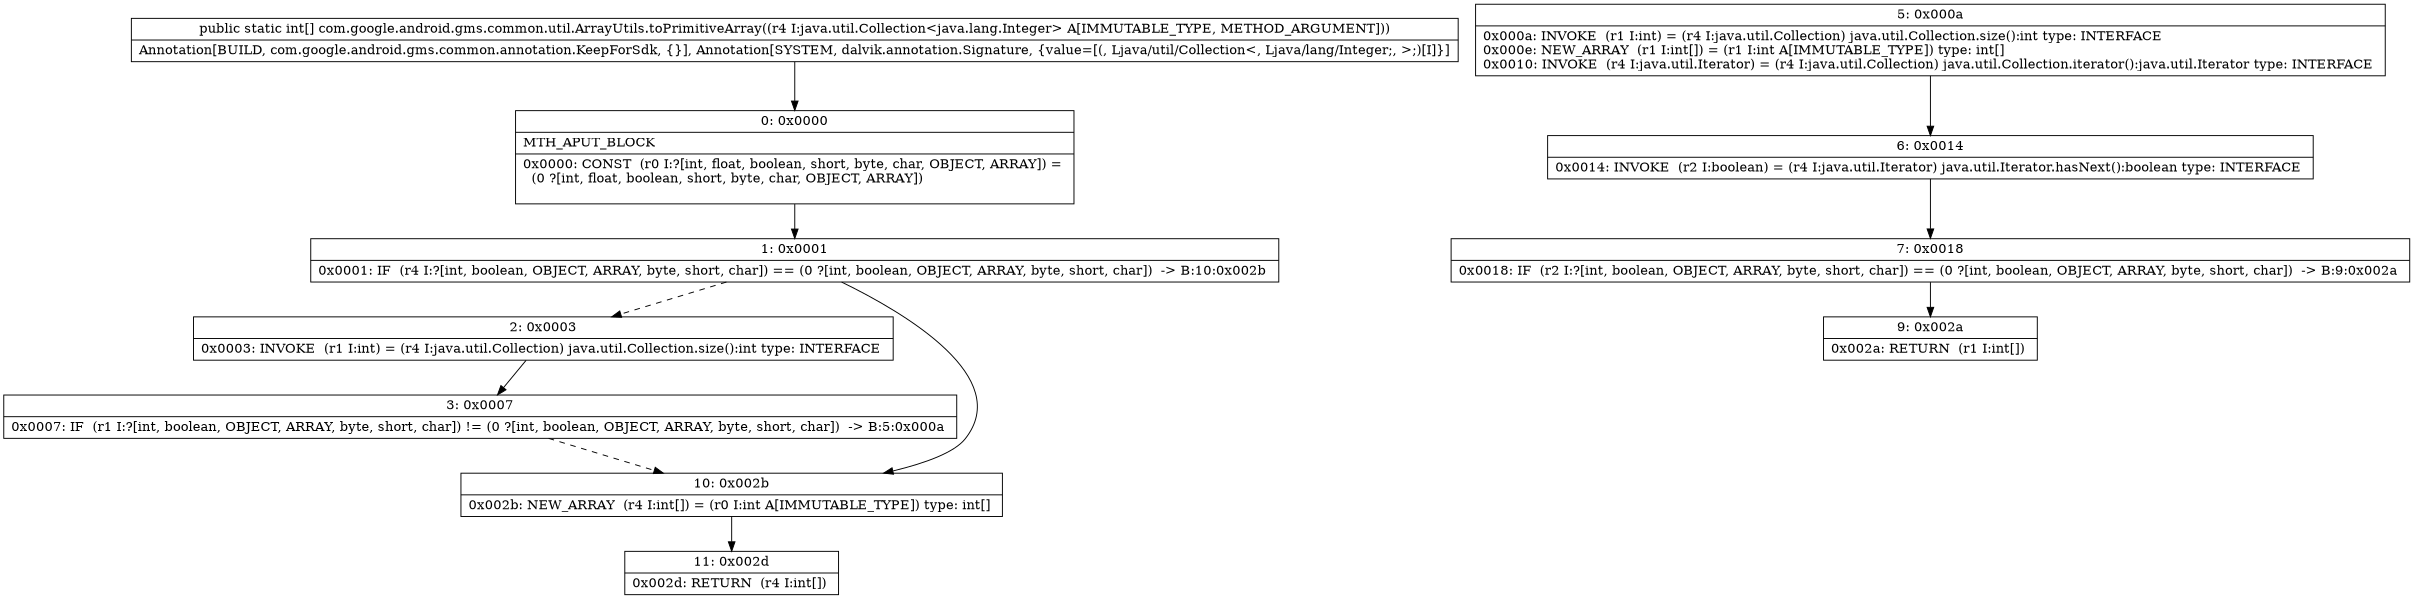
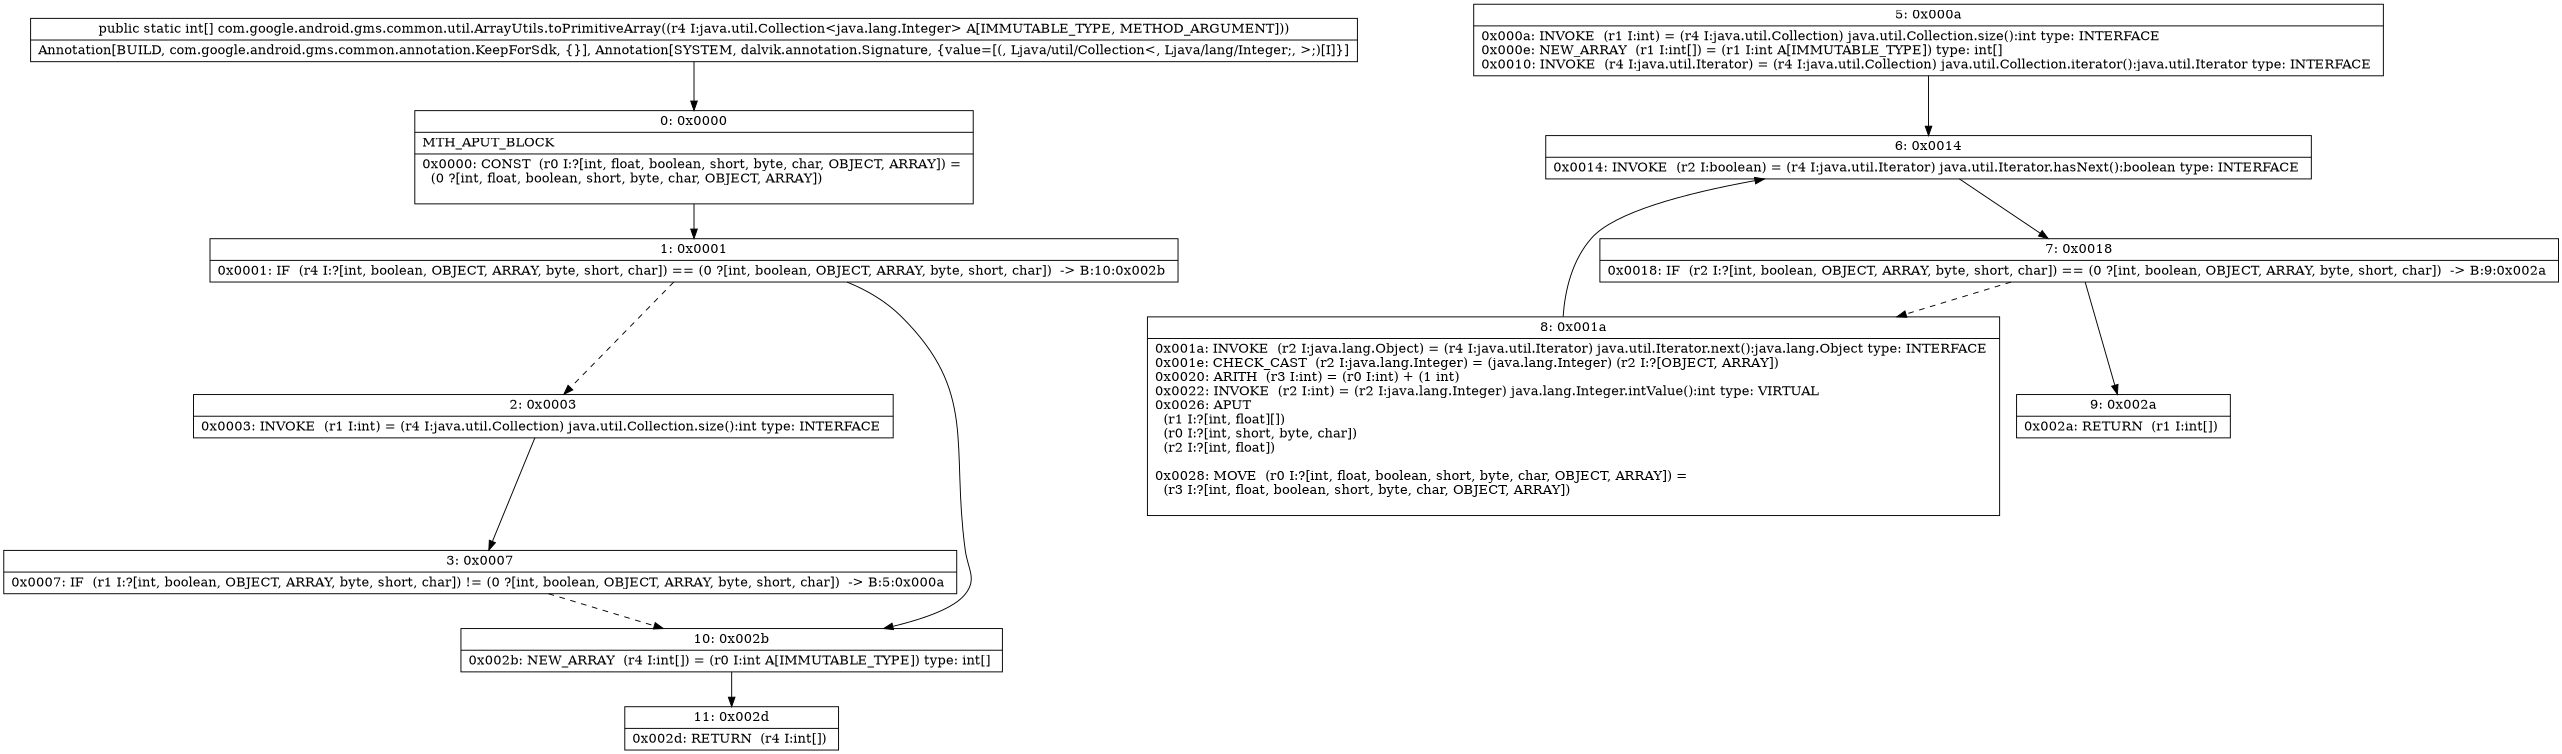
node "8: 0x001a": added
